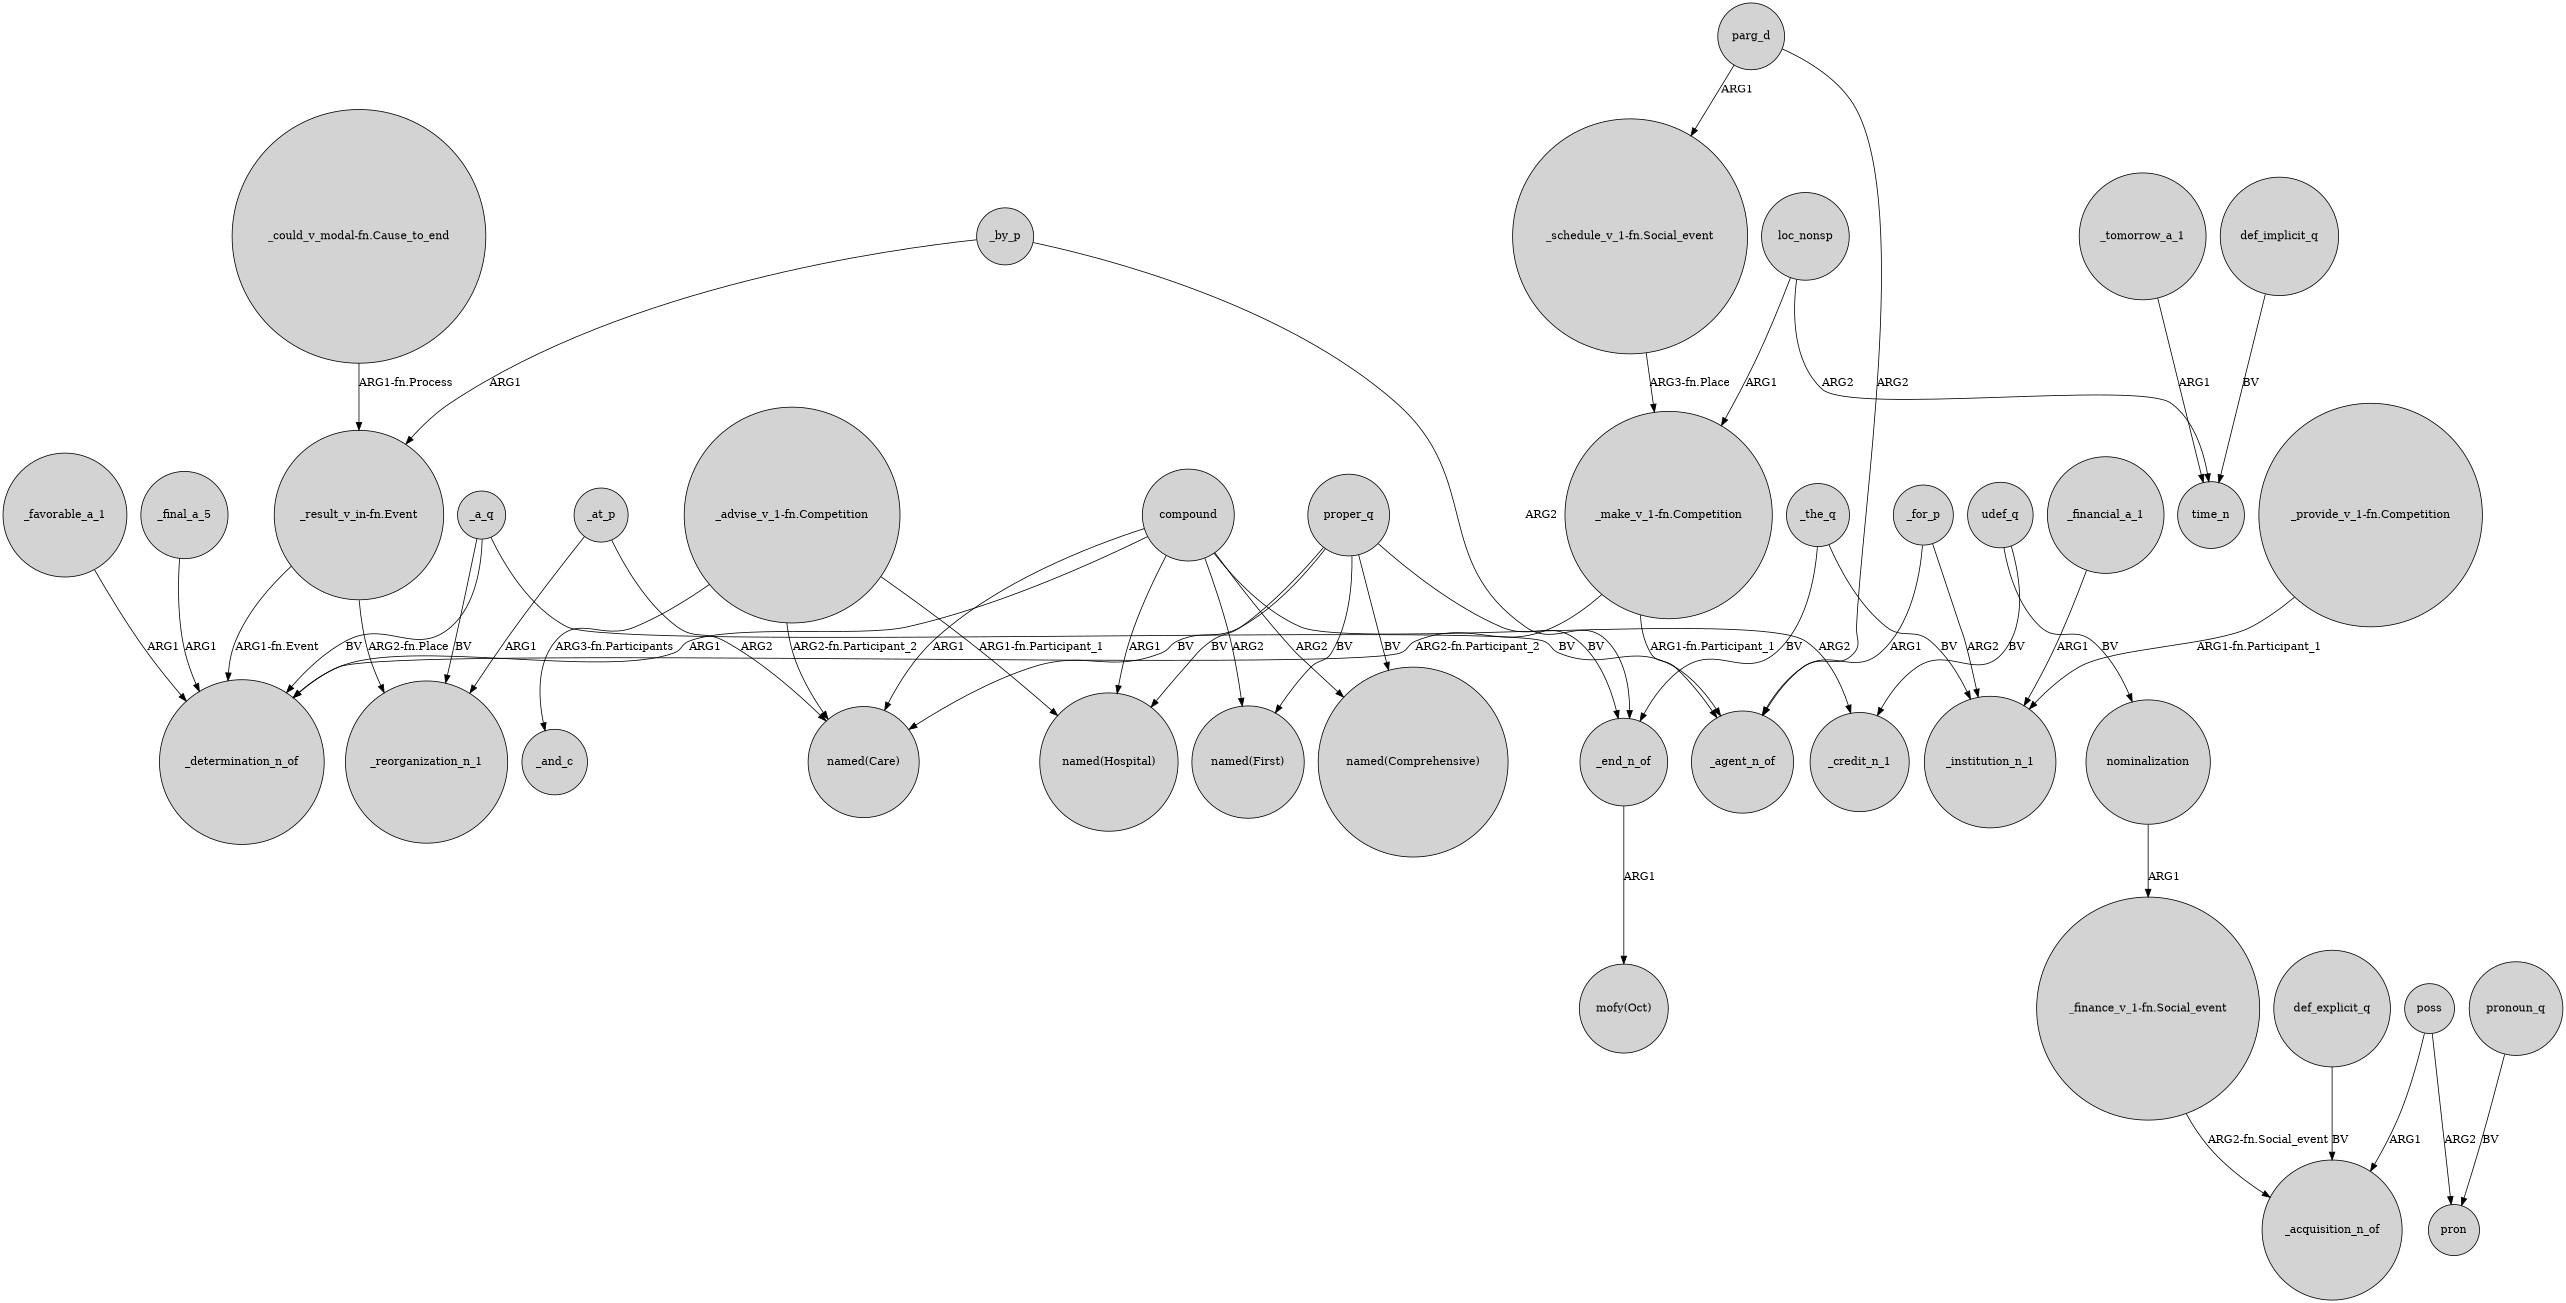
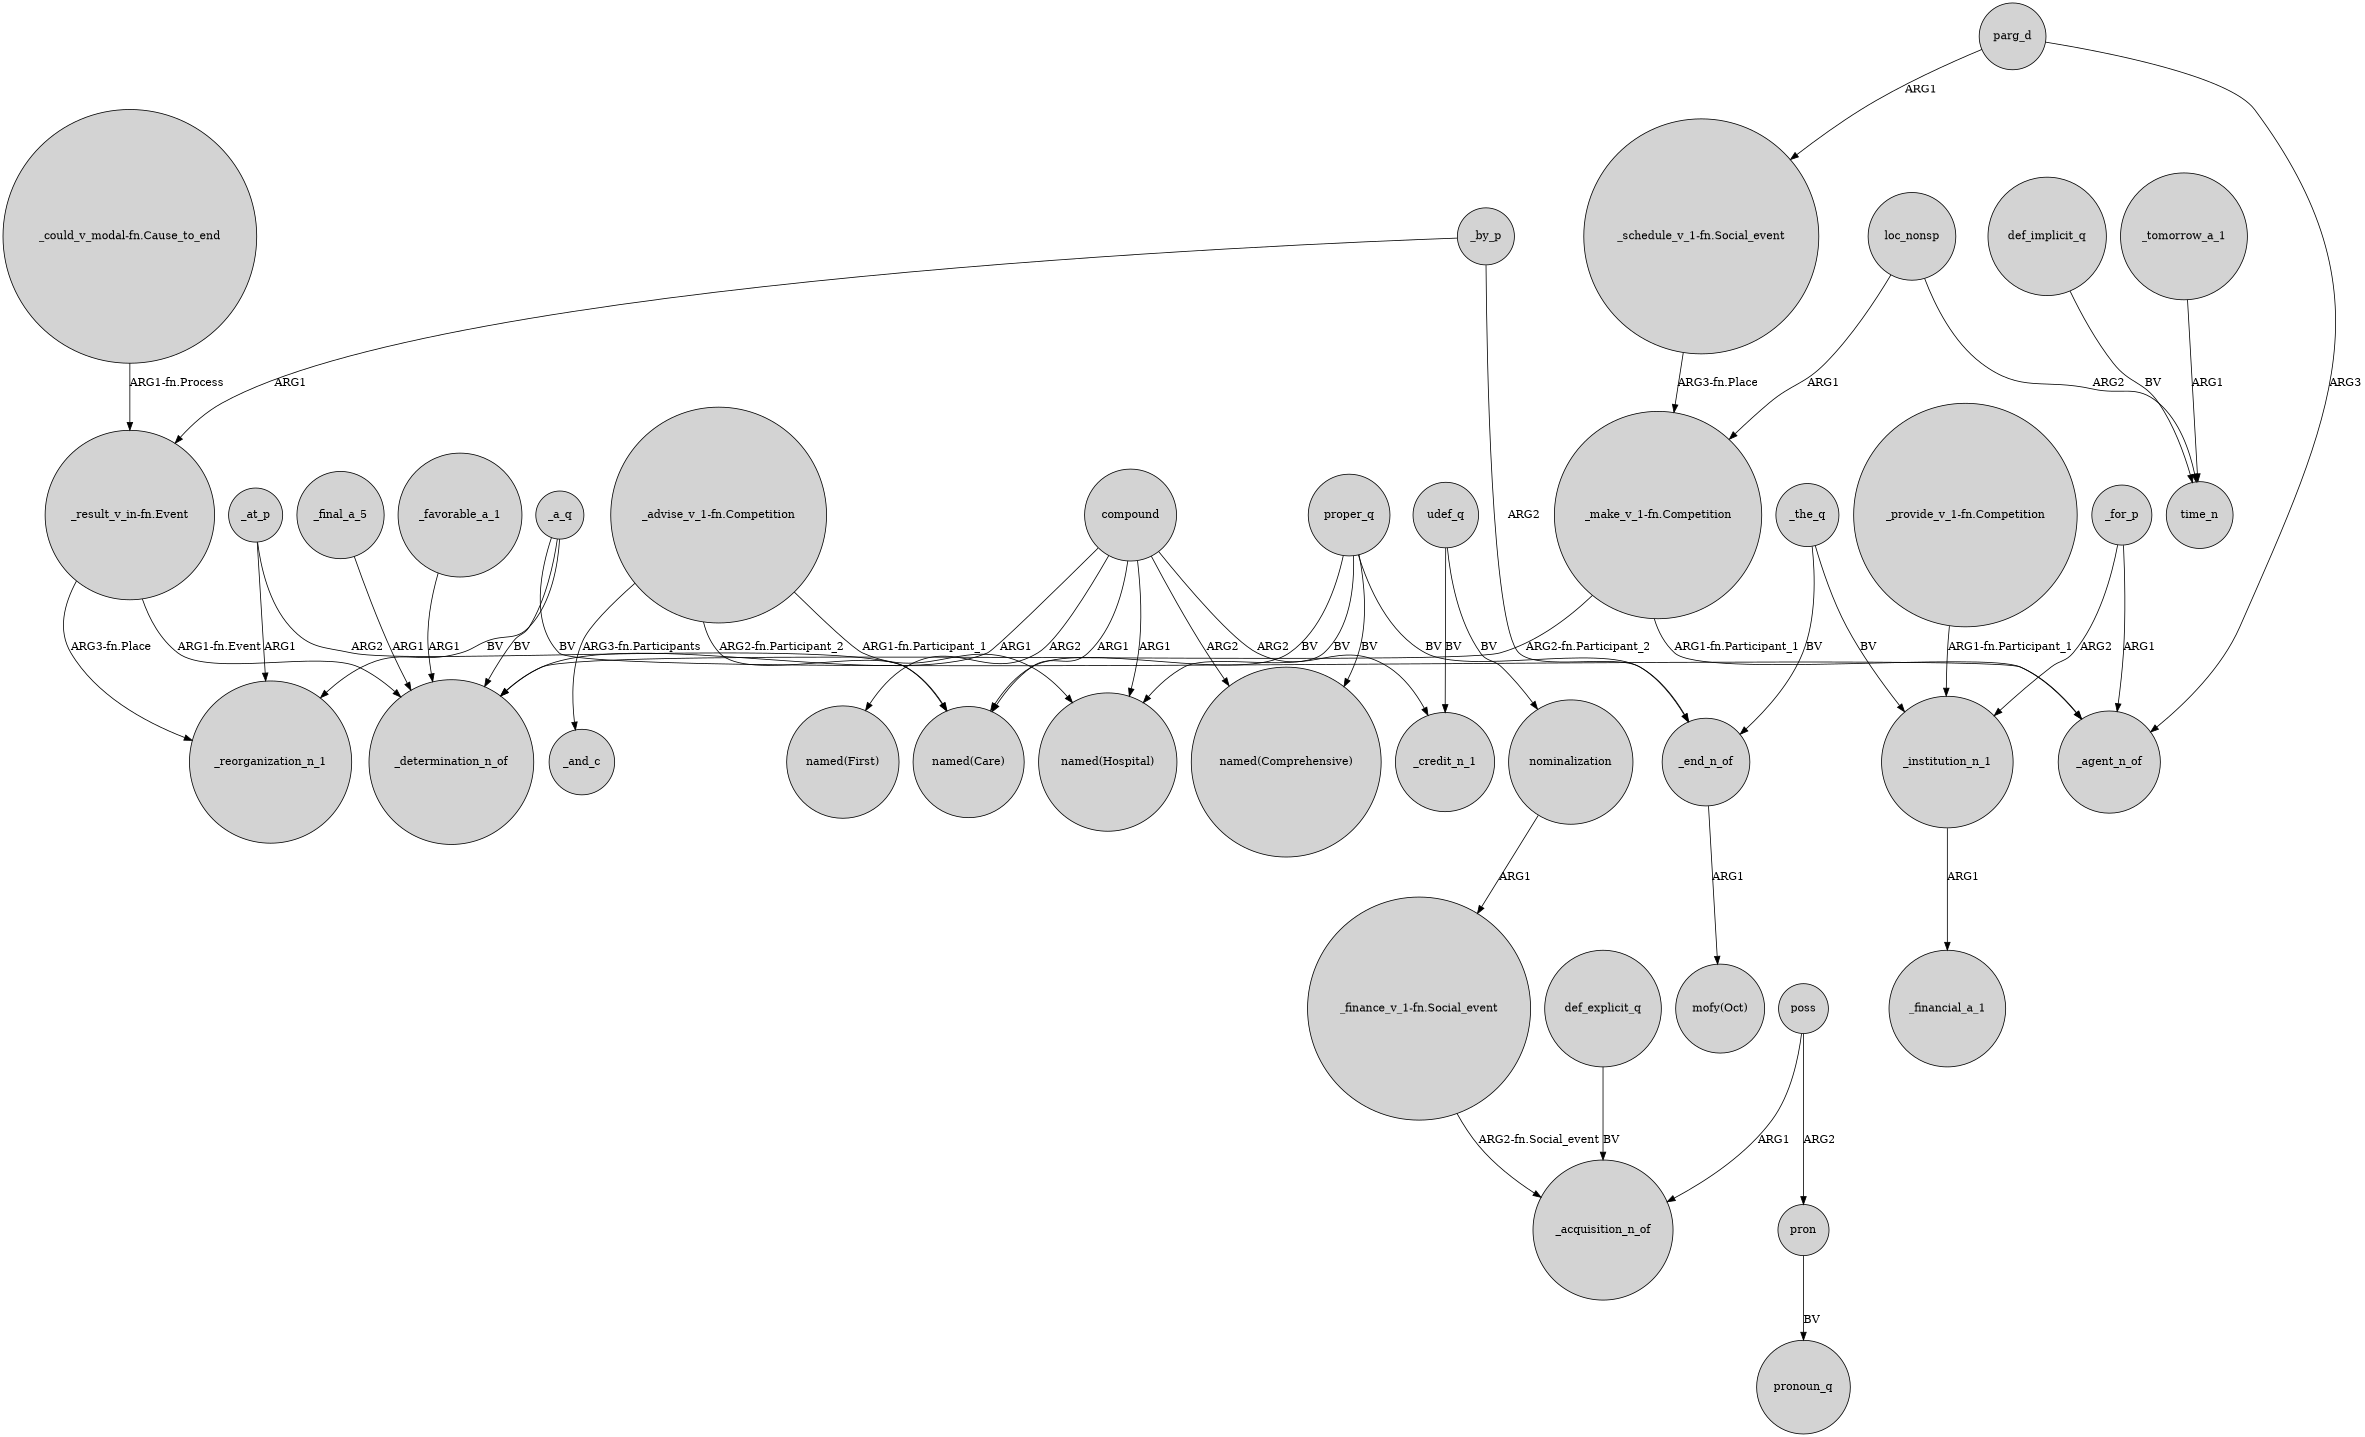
edge "parg_d" -> "_agent_n_of": label "ARG2" -> "ARG3"
edge "_financial_a_1" -> "_institution_n_1": reversed
edge "proper_q" -> "named(First)": removed, label "BV"
edge "_result_v_in-fn.Event" -> "_reorganization_n_1": label "ARG2-fn.Place" -> "ARG3-fn.Place"
edge "pronoun_q" -> "pron": reversed
